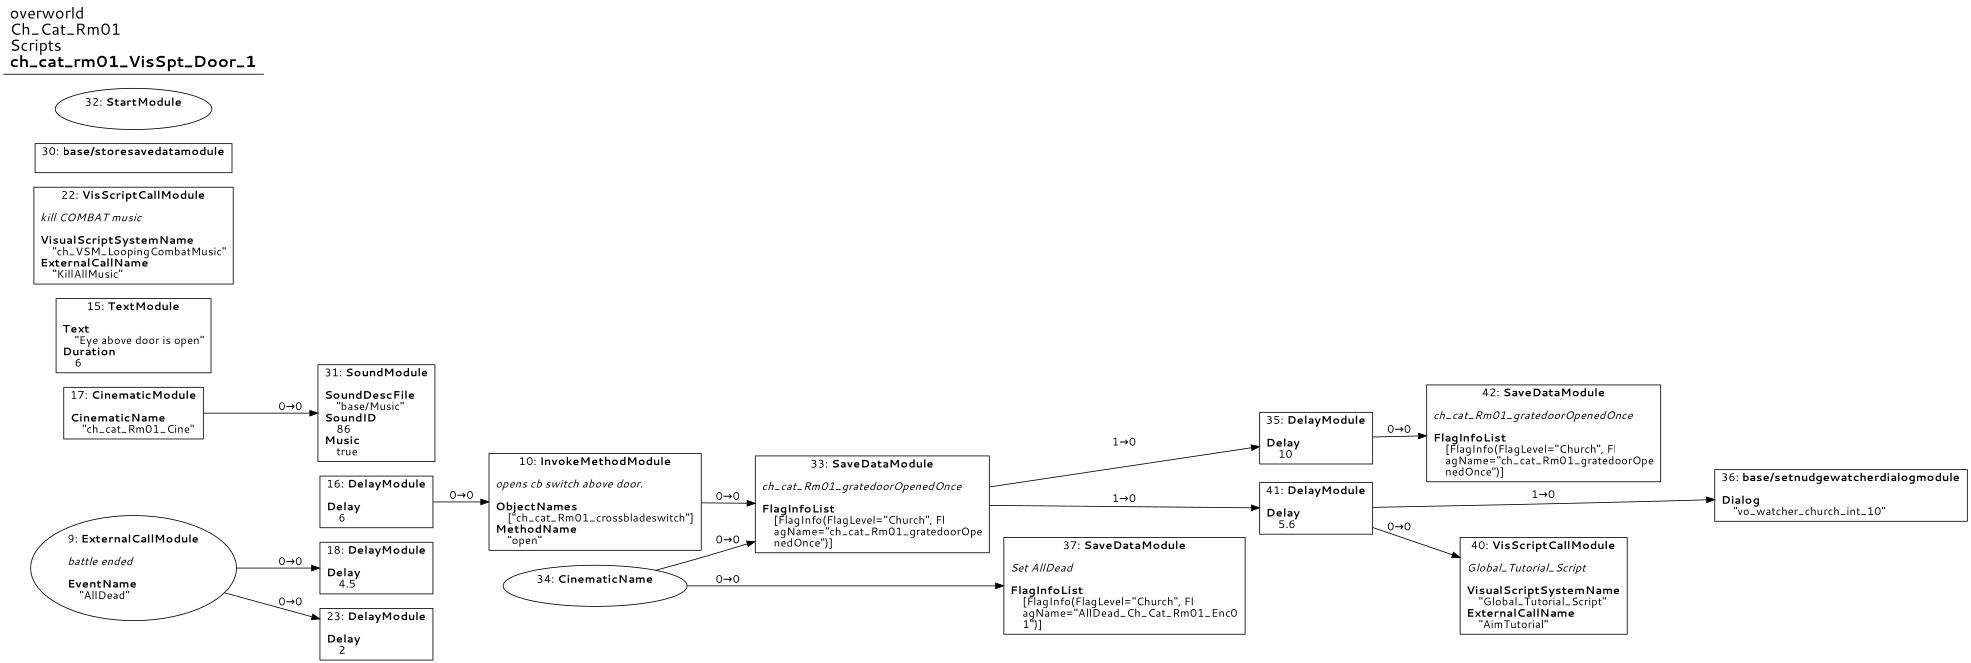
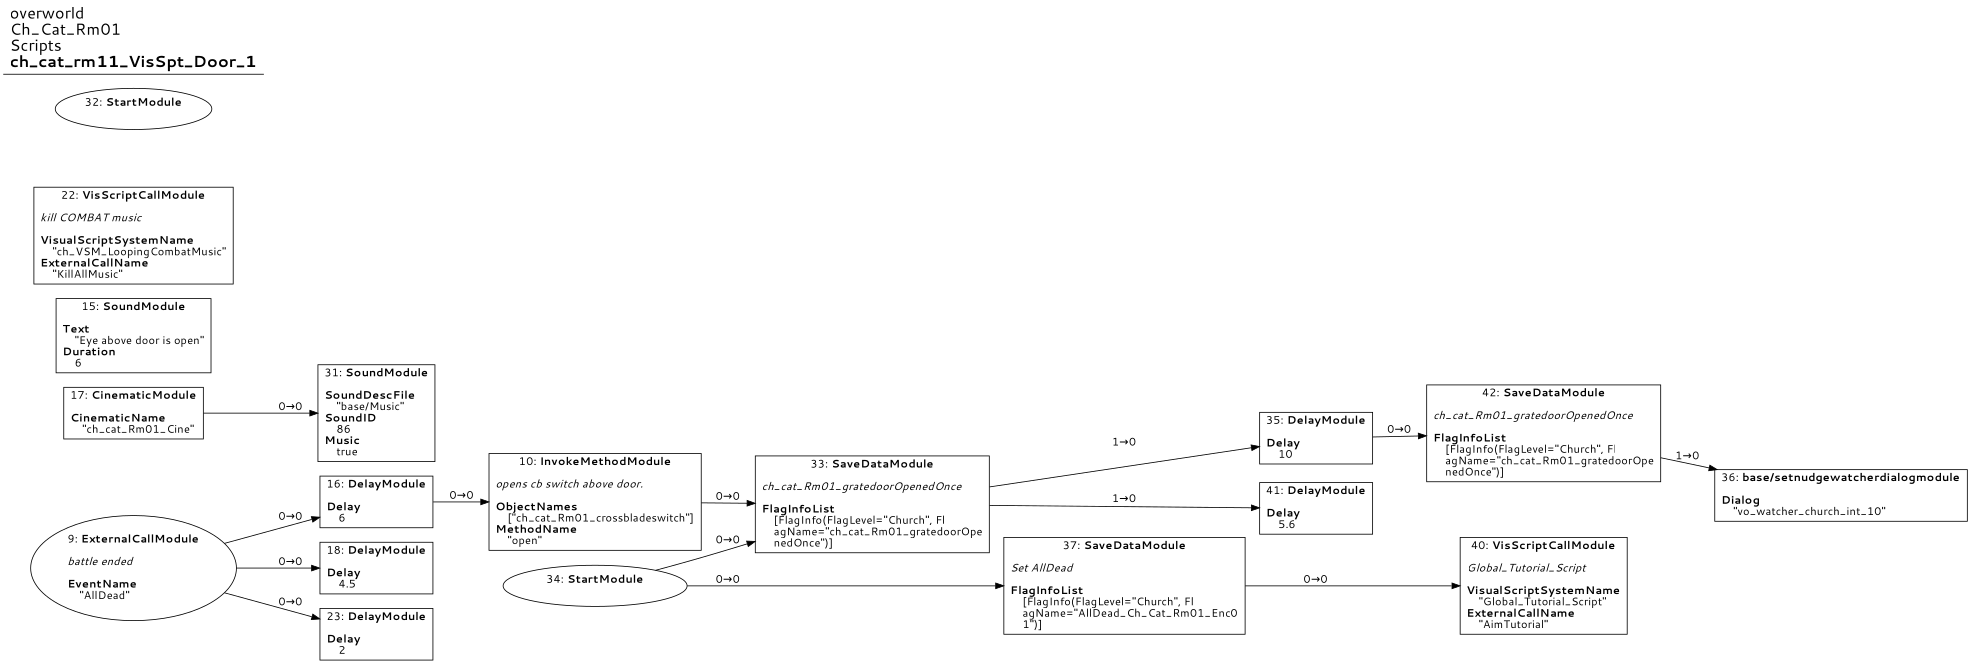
node "overworld": text "ch_cat_rm01_VisSpt_Door_1" -> "ch_cat_rm11_VisSpt_Door_1"
node "30:": removed
node "15:": text "TextModule" -> "SoundModule"
edge "41:" -> "36:": now "42:" -> "36:"
edge "9:" -> "16:": added, label "0→0"
edge "41:" -> "40:": now "37:" -> "40:"
node "34:": text "CinematicName" -> "StartModule"
